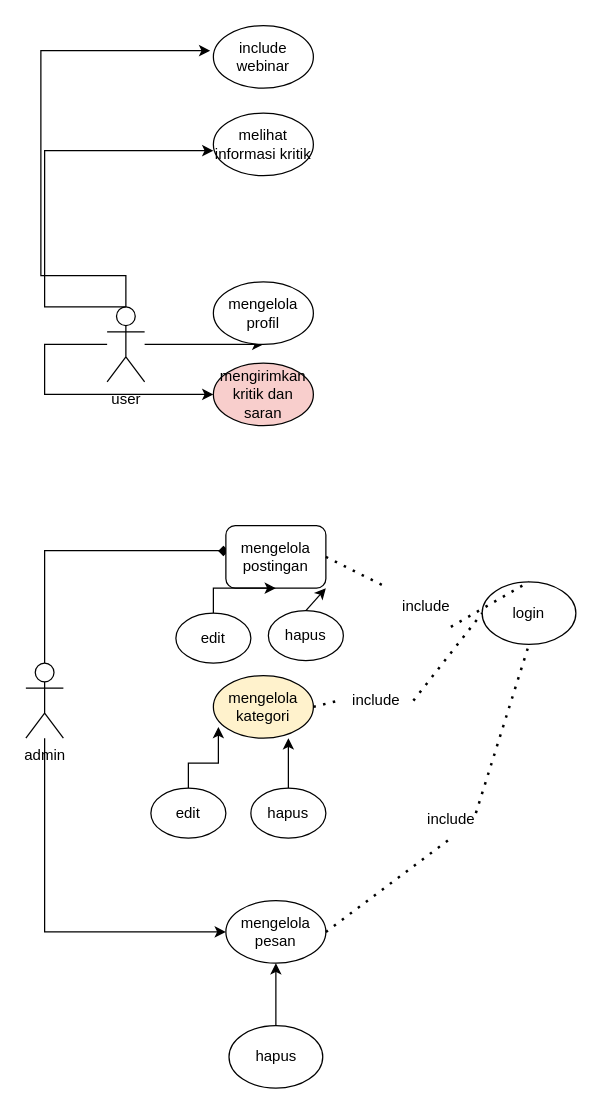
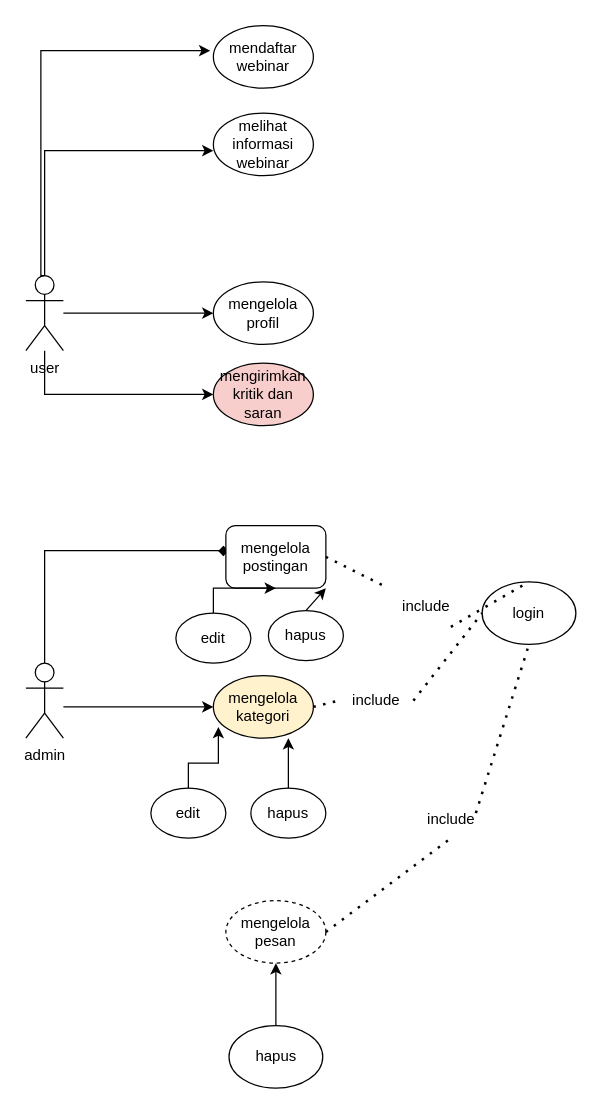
node "include webinar": label "include webinar" -> "mendaftar webinar"
node "melihat informasi kritik": label "melihat informasi kritik" -> "melihat informasi webinar"
node "user": moved (126, 344) -> (44, 313)
edge "admin" -> "mengelola kategori": added
edge "admin" -> "mengelola pesan": removed
node "mengelola pesan": style solid -> dashed
